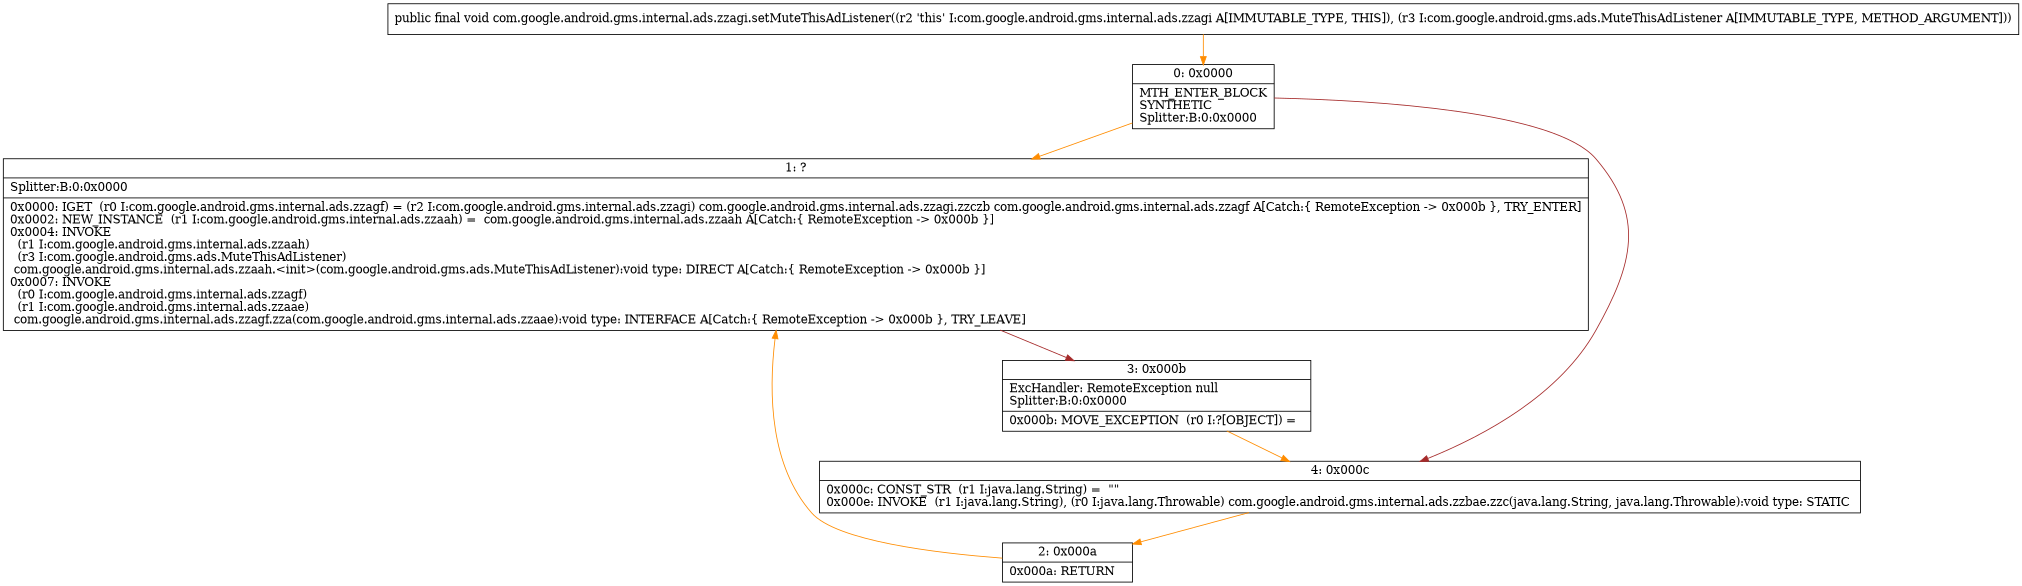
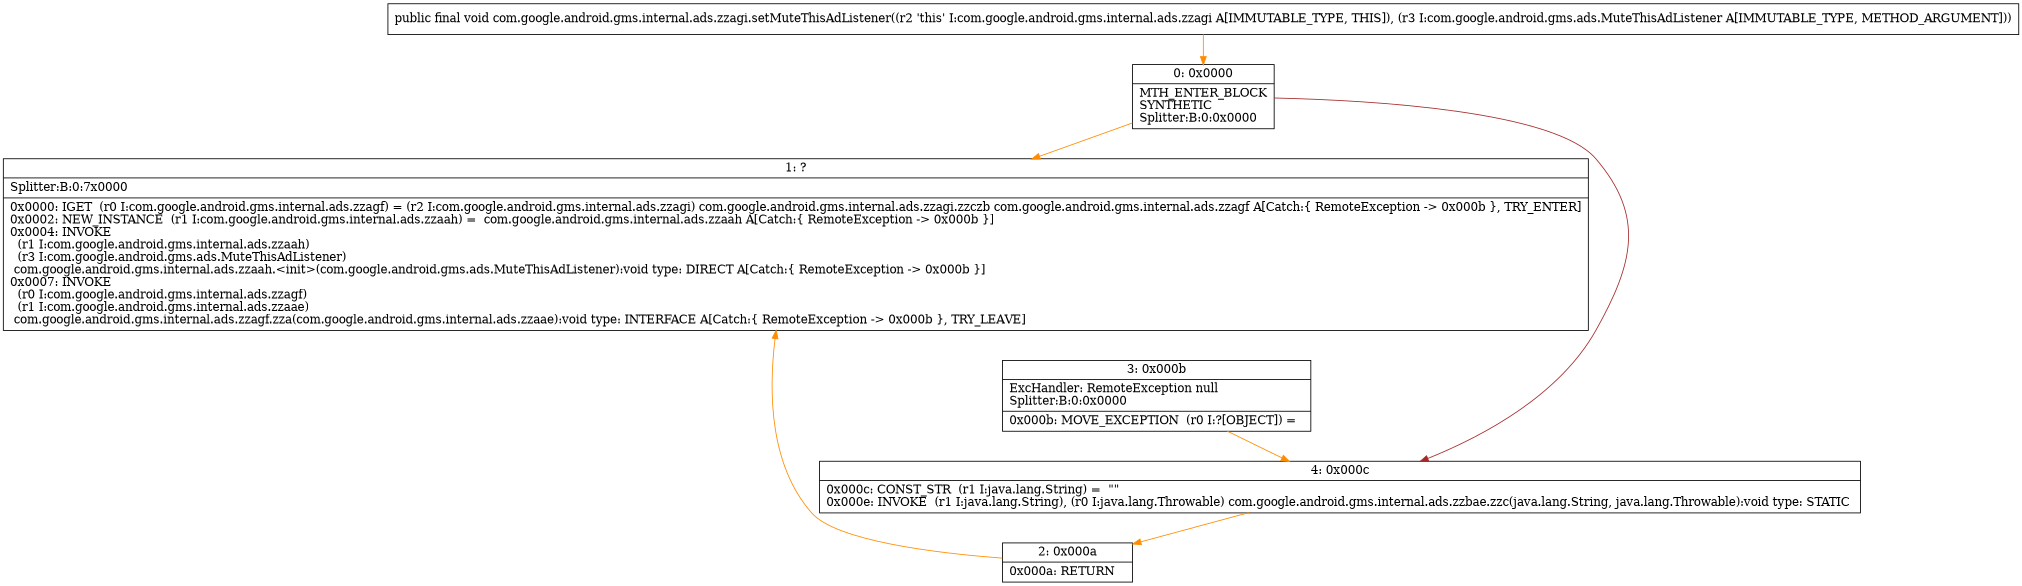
node "1: ?": text "Splitter:B:0:0x0000" -> "Splitter:B:0:7x0000"
edge "1: ?" -> "3: 0x000b": removed
